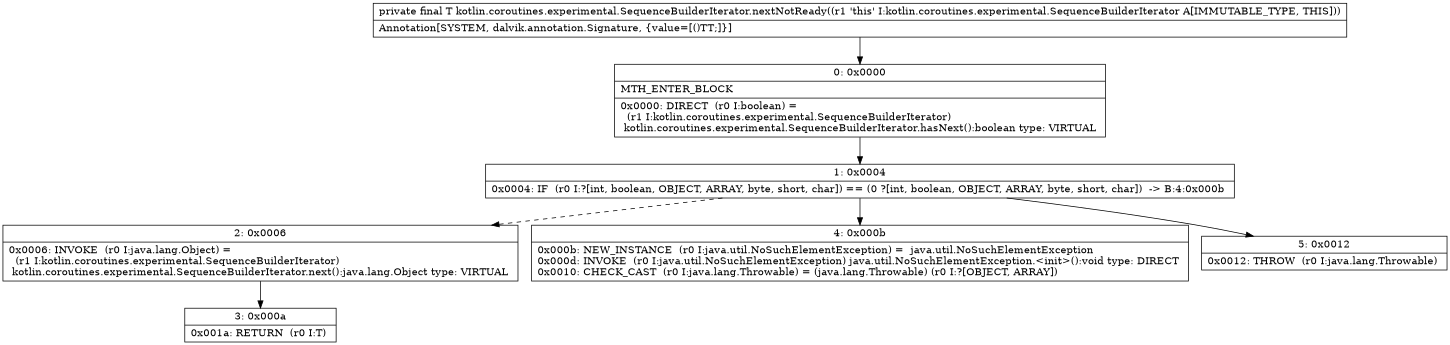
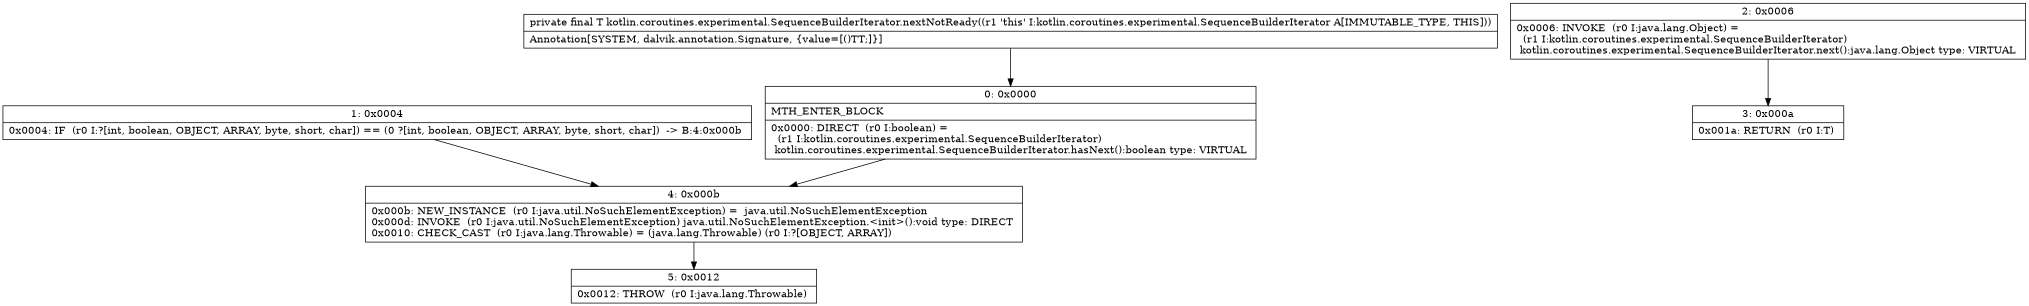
edge "0: 0x0000" -> "1: 0x0004": now "0: 0x0000" -> "4: 0x000b"
edge "1: 0x0004" -> "2: 0x0006": removed
edge "1: 0x0004" -> "5: 0x0012": now "4: 0x000b" -> "5: 0x0012"
